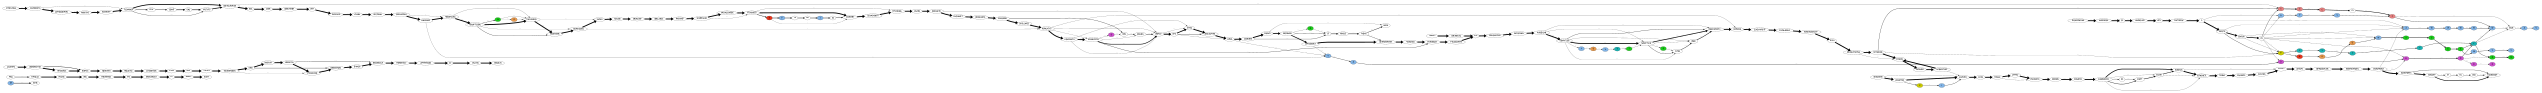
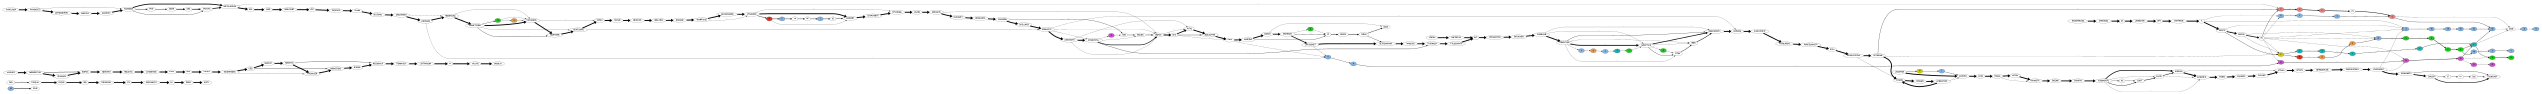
node "GKDQSENH": removed
